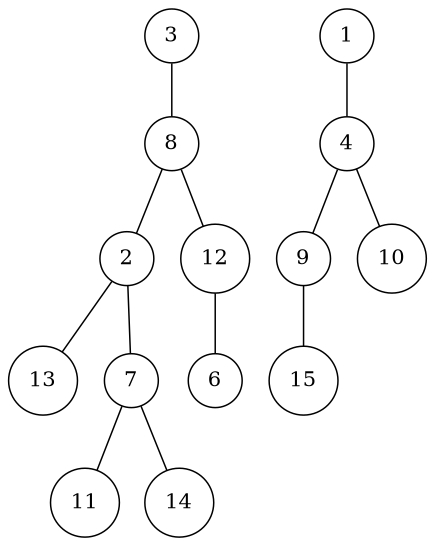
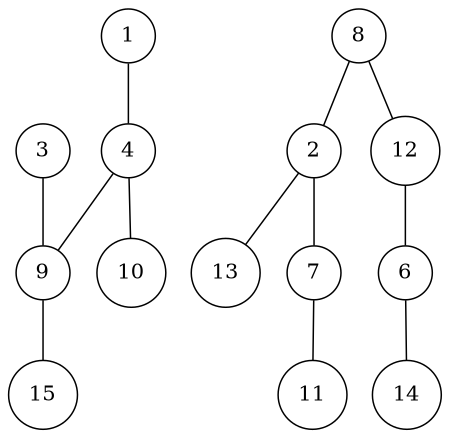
edge "3" -- "8": now "3" -- "9"
edge "7" -- "14": now "6" -- "14"
